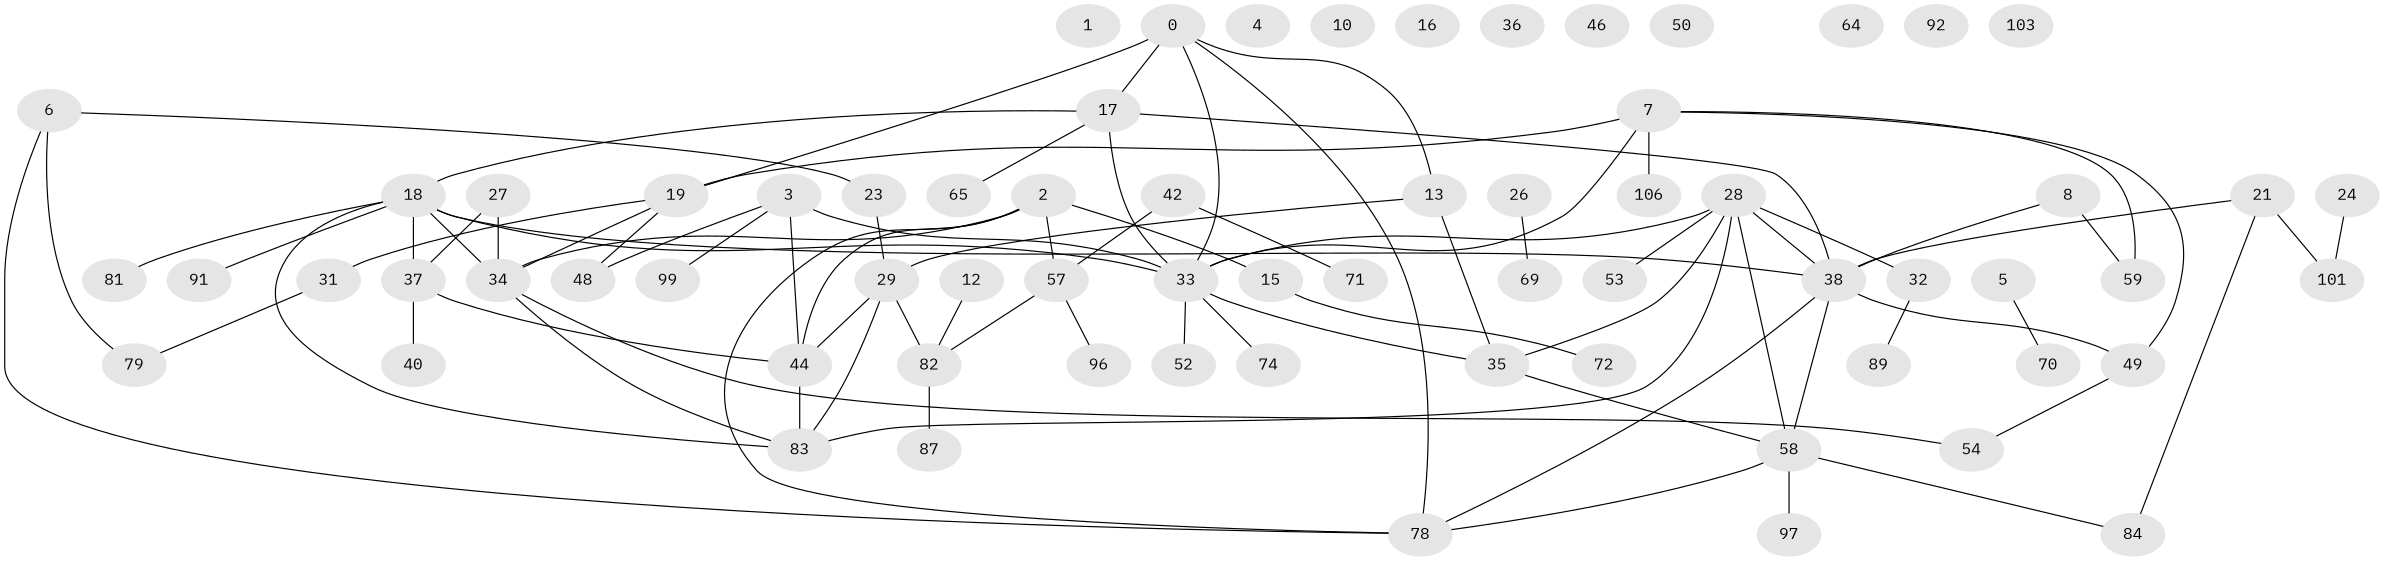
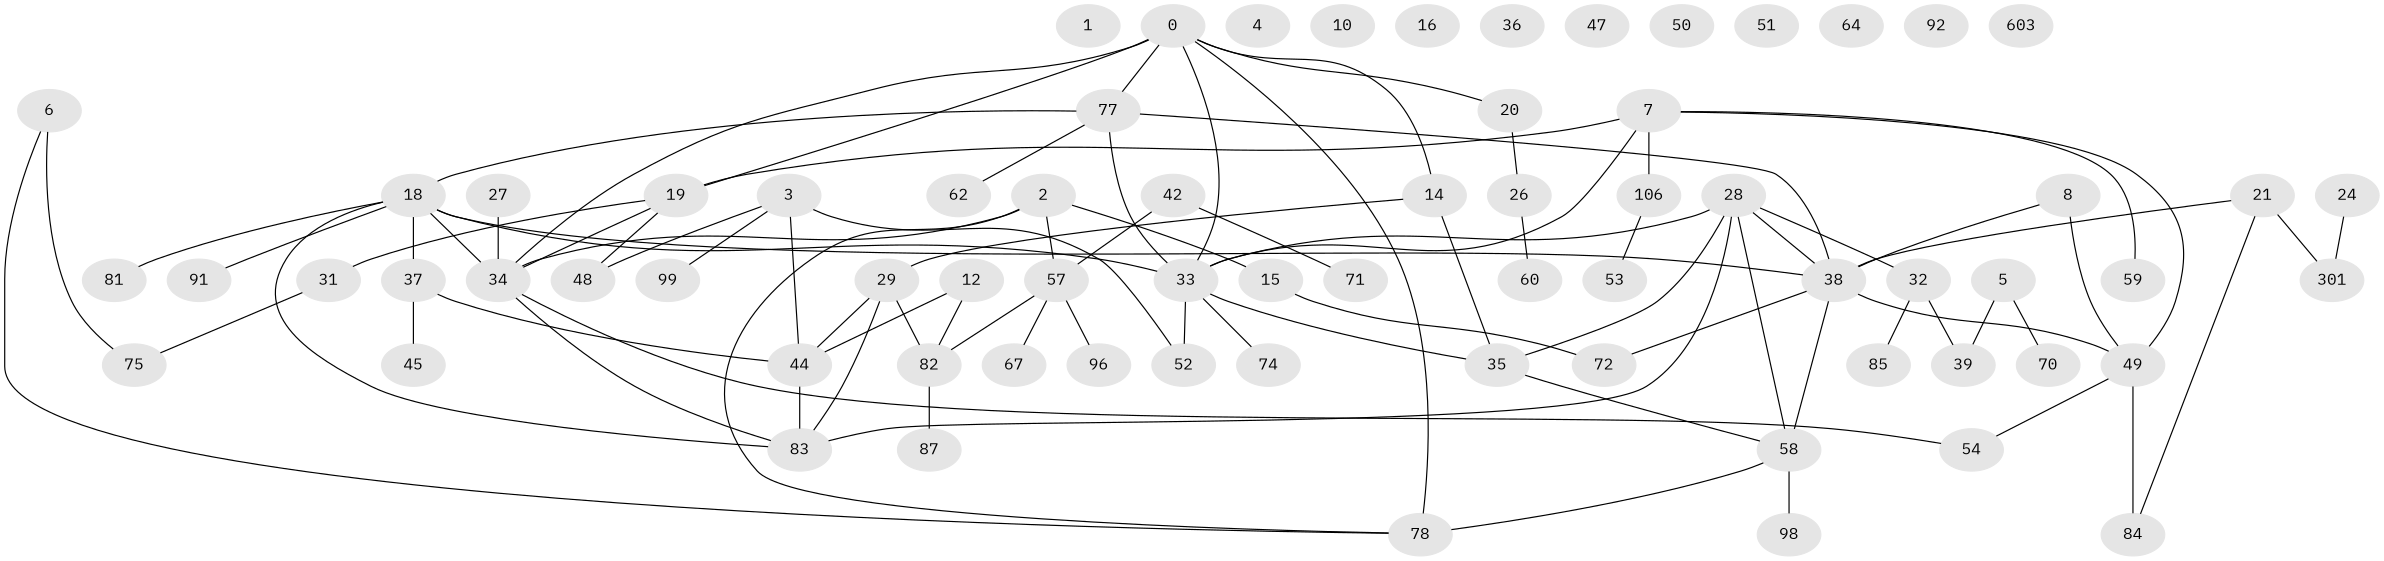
node "46": label "46" -> "47"
node "51": added
node "103": label "103" -> "603"
edge "0" -- "34": added
node "17": label "17" -> "77"
node "20": added
node "23": removed
node "65": label "65" -> "62"
node "13": label "13" -> "14"
edge "28" -- "53": now "106" -- "53"
edge "8" -- "59": now "8" -- "49"
edge "3" -- "33": now "3" -- "52"
edge "27" -- "37": removed
edge "2" -- "44": now "12" -- "44"
node "69": label "69" -> "60"
node "101": label "101" -> "301"
node "79": label "79" -> "75"
node "40": label "40" -> "45"
node "67": added
node "89": label "89" -> "85"
node "39": added
edge "38" -- "78": now "38" -- "72"
edge "58" -- "84": now "49" -- "84"
node "97": label "97" -> "98"
